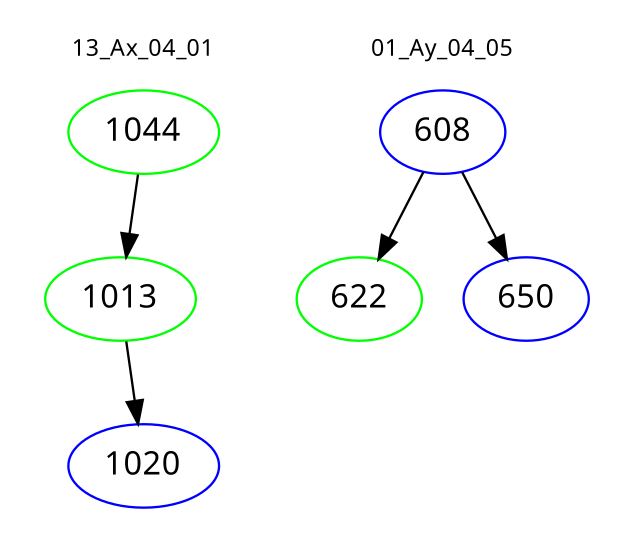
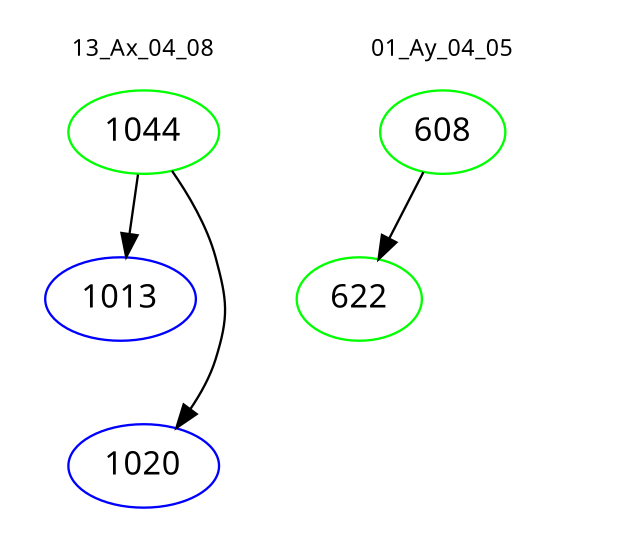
cluster "13_Ax_04_01": label "13_Ax_04_01" -> "13_Ax_04_08"
node "608": color blue -> green
node "1013": color green -> blue
node "650": removed
edge "1013" -> "1020": now "1044" -> "1020"
